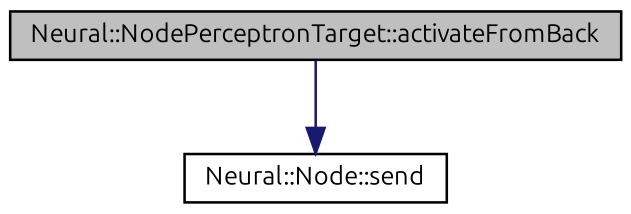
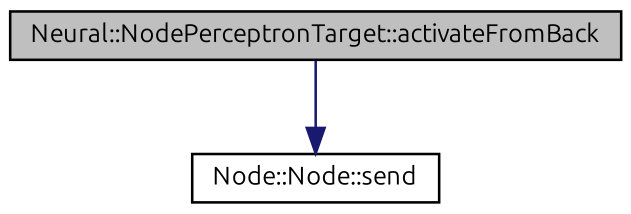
node "Neural::Node::send": label "Neural::Node::send" -> "Node::Node::send"
